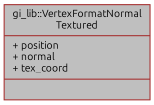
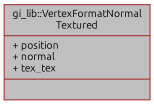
node "gi_lib::VertexFormatNormal": text "+ tex_coord" -> "+ tex_tex"
